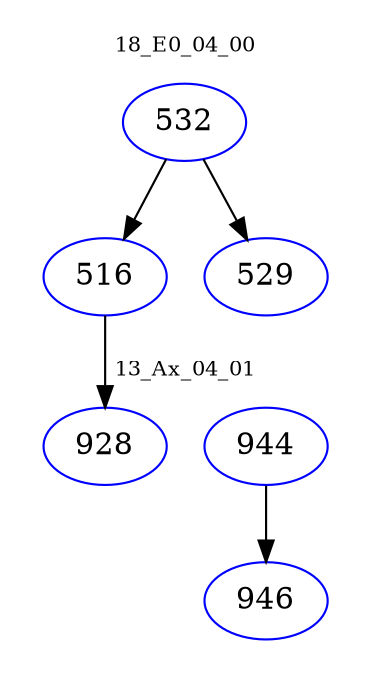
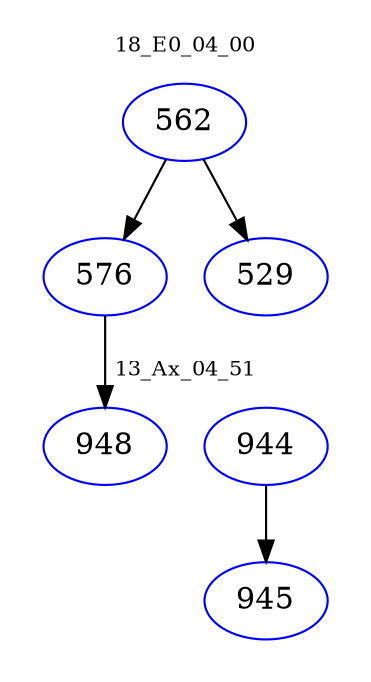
node "532": label "532" -> "562"
node "516": label "516" -> "576"
cluster "13_Ax_04_01": label "13_Ax_04_01" -> "13_Ax_04_51"
node "928": label "928" -> "948"
node "946": label "946" -> "945"
